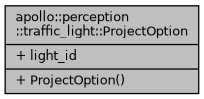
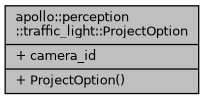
node "apollo::perception": text "+ light_id" -> "+ camera_id"
